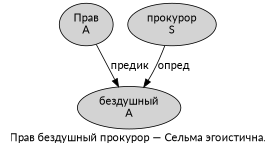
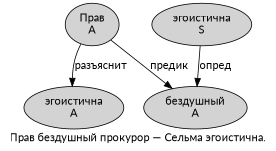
node "прокурор S": label "прокурор S" -> "эгоистична S"
node "эгоистична A": added
